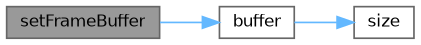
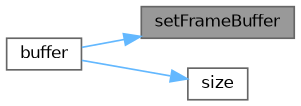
edge "setFrameBuffer" -> "buffer": reversed
